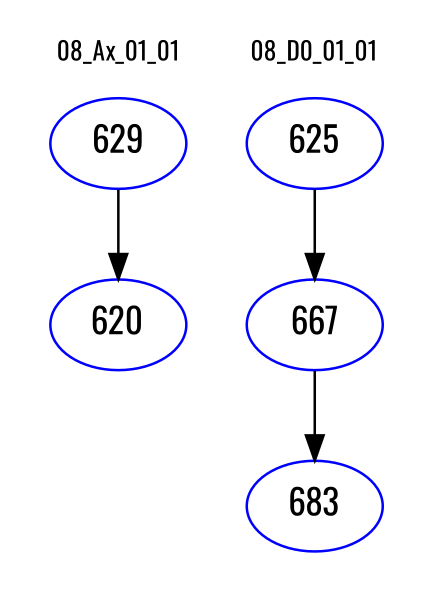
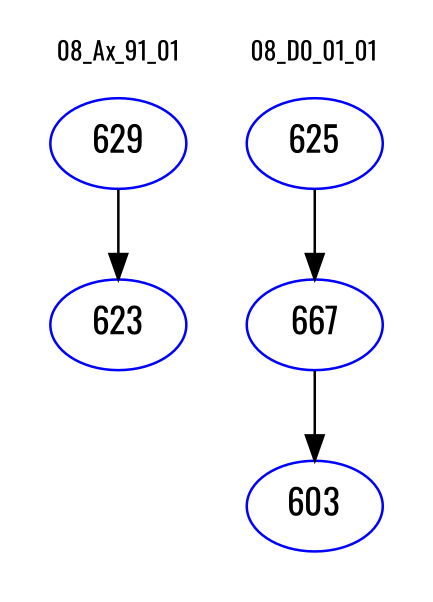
cluster "08_Ax_01_01": label "08_Ax_01_01" -> "08_Ax_91_01"
node "620": label "620" -> "623"
node "683": label "683" -> "603"
